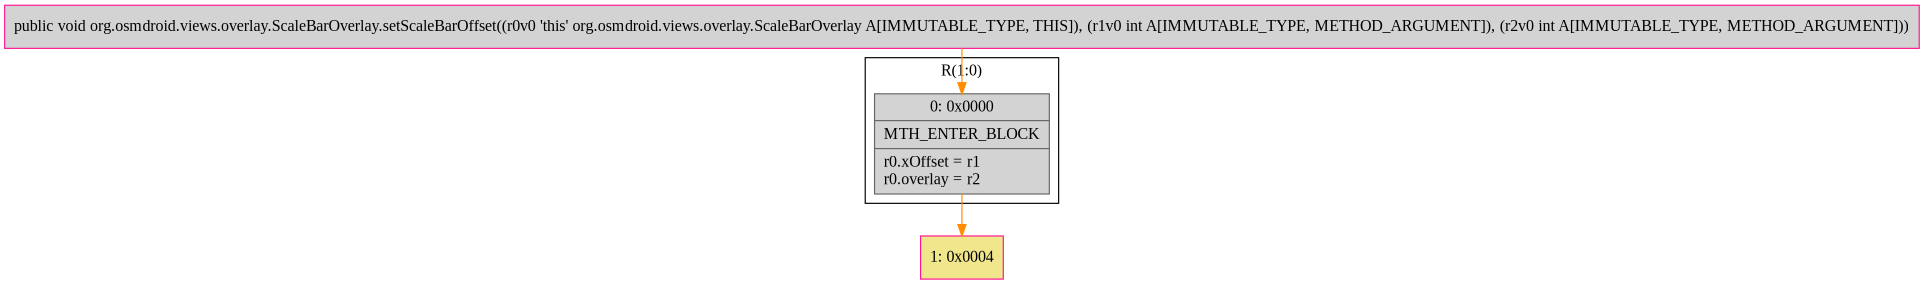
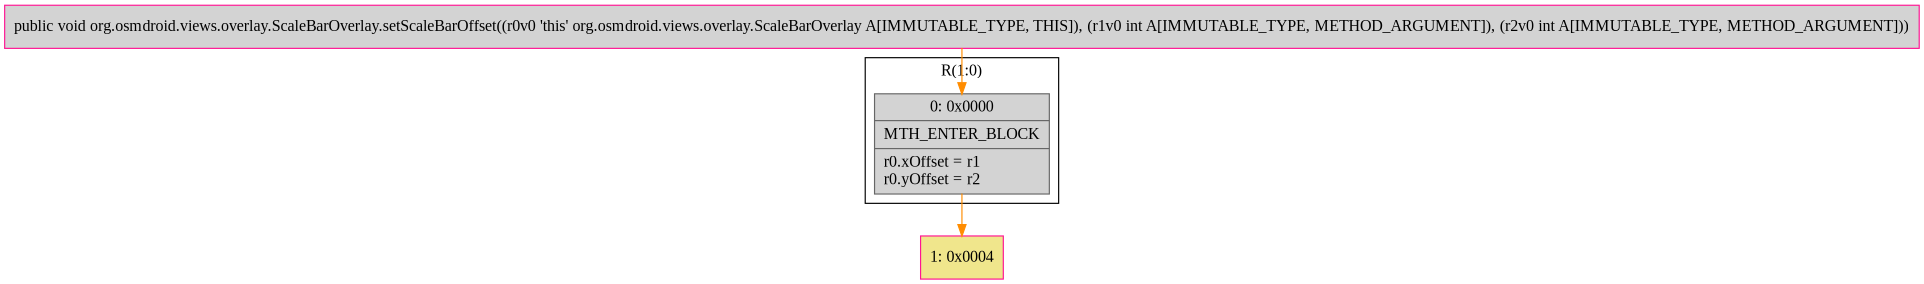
node "0: 0x0000": text "r0.overlay = r2" -> "r0.yOffset = r2"
